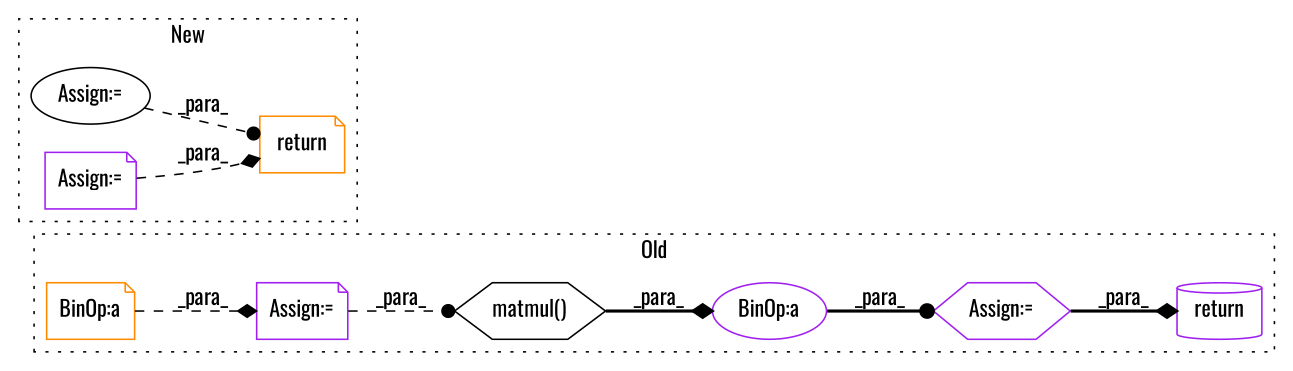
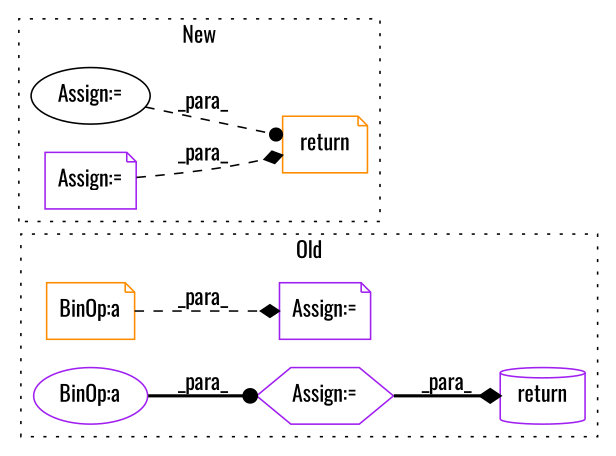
node "matmul()": removed
